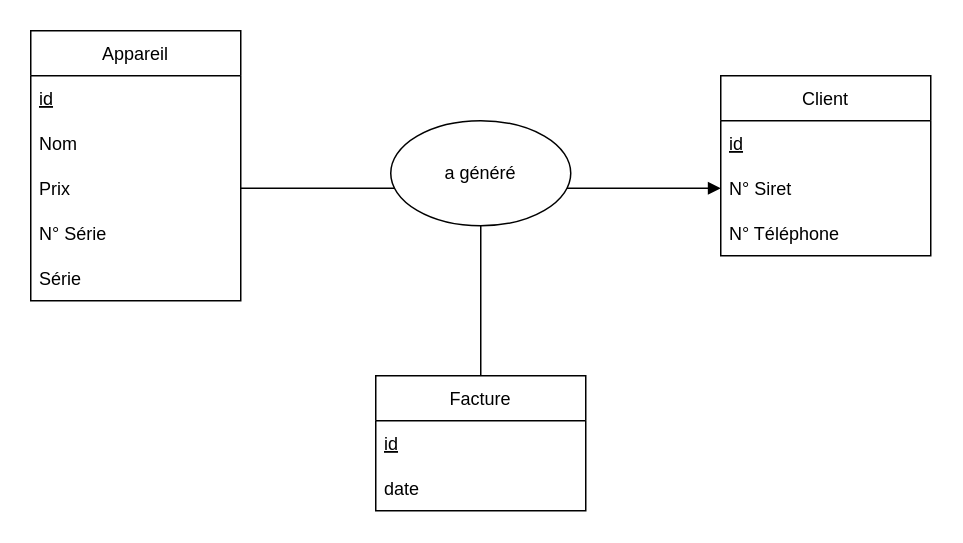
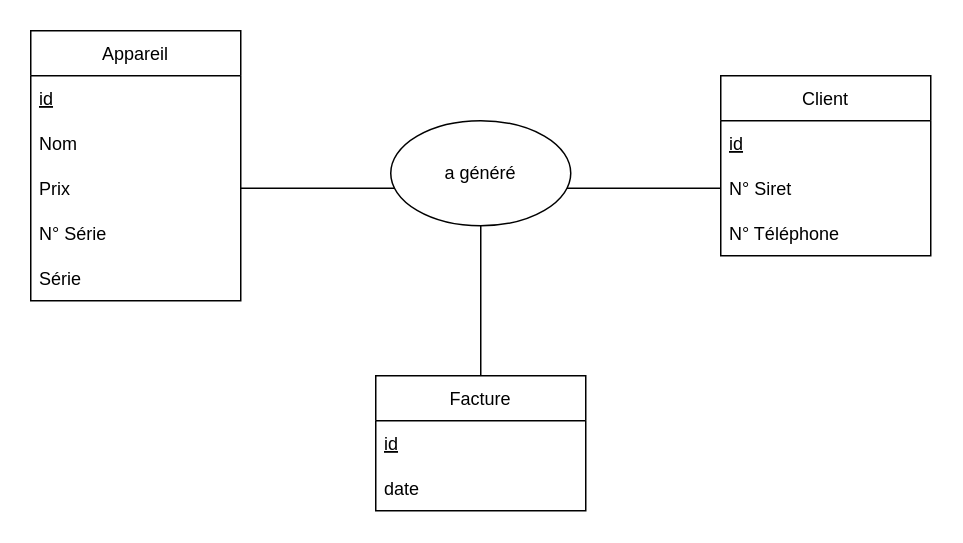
edge "Prix" -> "N° Siret": arrowhead block -> none
